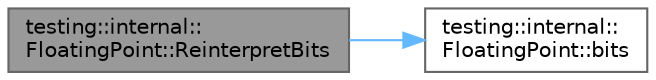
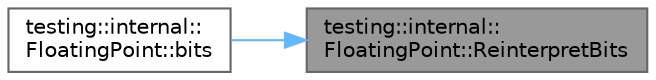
edge "testing::internal:: FloatingPoint::ReinterpretBits" -> "testing::internal:: FloatingPoint::bits": reversed
